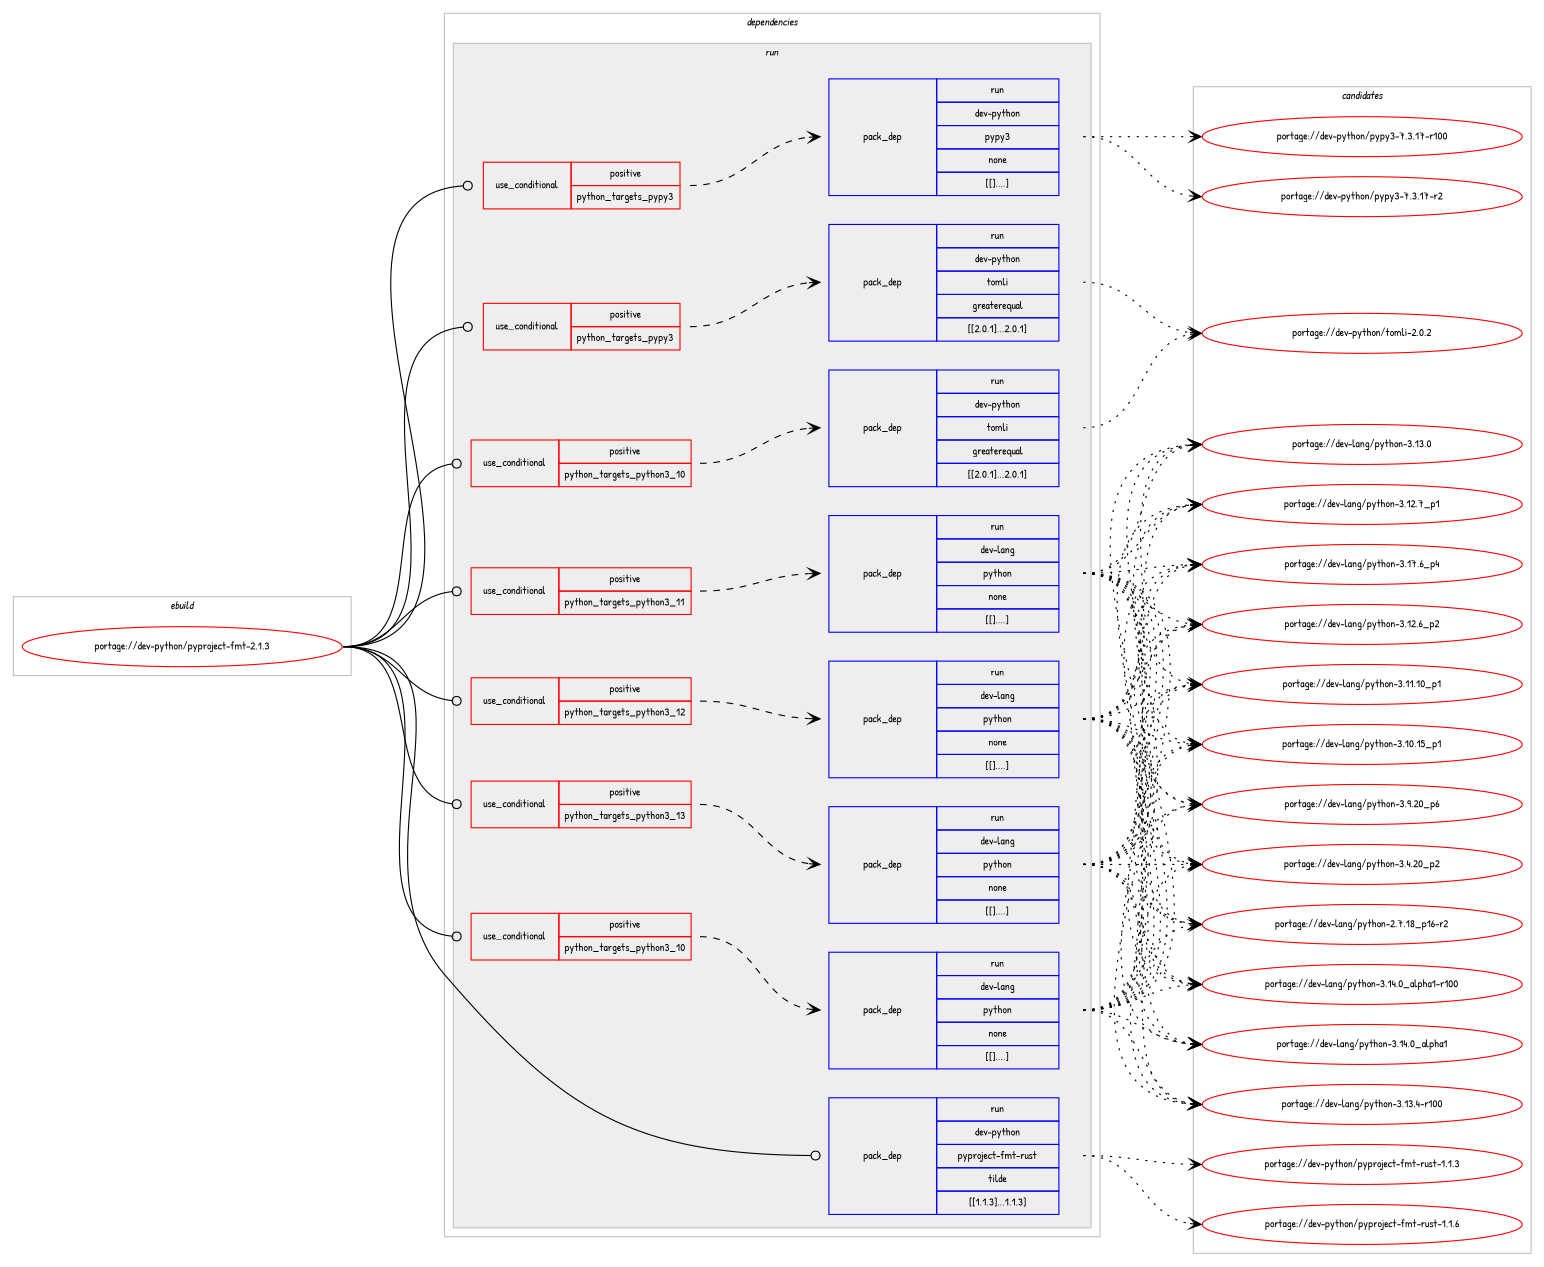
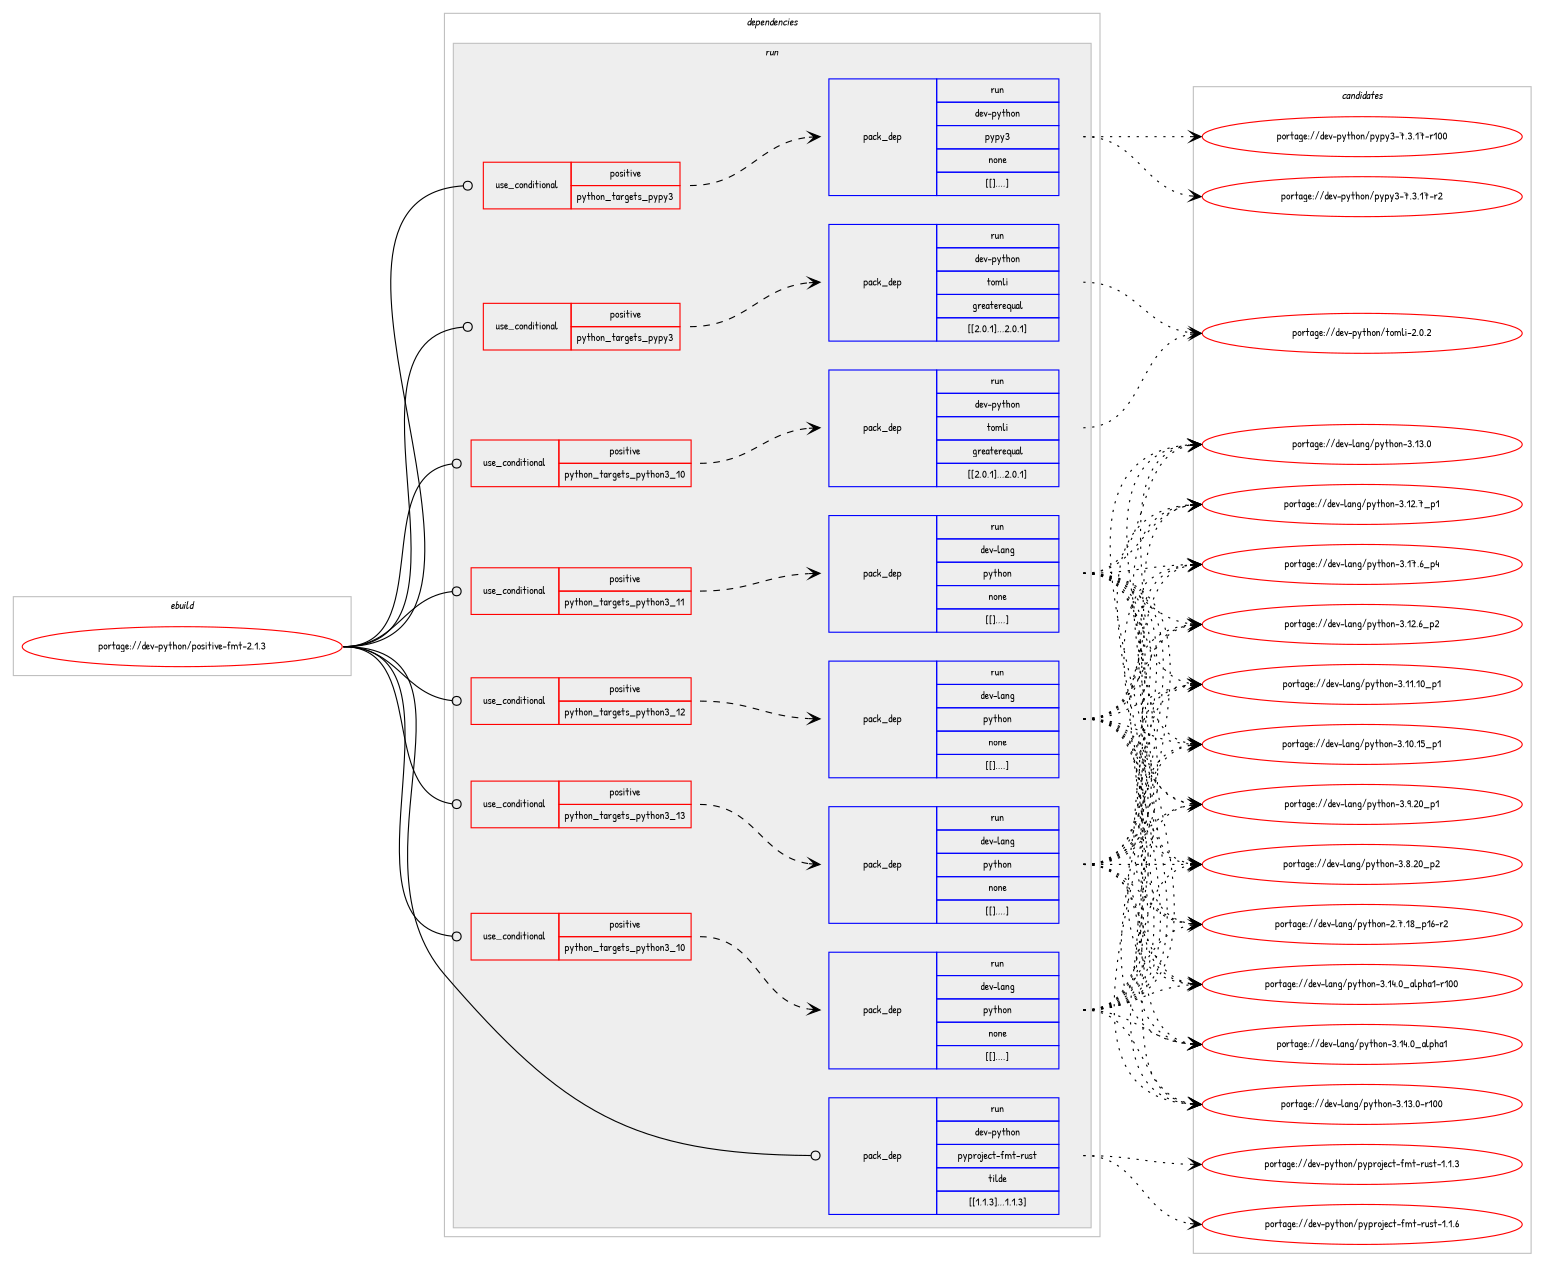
node "portage://dev-python/pyproject-fmt-2.1.3": label "portage://dev-python/pyproject-fmt-2.1.3" -> "portage://dev-python/positive-fmt-2.1.3"
node "portage://dev-lang/python-3.9.20_p6": label "portage://dev-lang/python-3.9.20_p6" -> "portage://dev-lang/python-3.9.20_p1"
node "portage://dev-lang/python-3.4.20_p2": label "portage://dev-lang/python-3.4.20_p2" -> "portage://dev-lang/python-3.8.20_p2"
node "portage://dev-lang/python-3.13.4-r100": label "portage://dev-lang/python-3.13.4-r100" -> "portage://dev-lang/python-3.13.0-r100"
